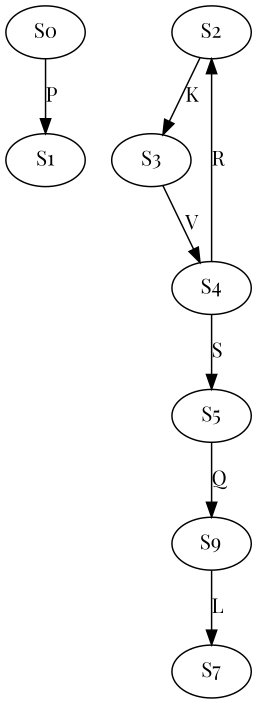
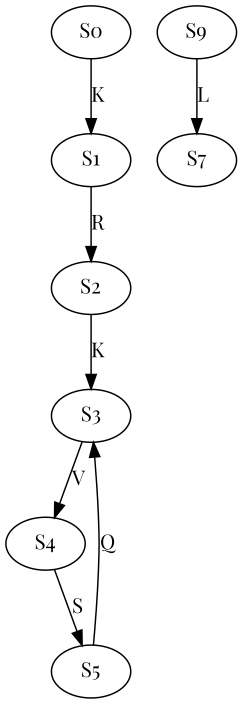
edge "S0" -> "S1": label "P" -> "K"
edge "S4" -> "S2": now "S1" -> "S2"
edge "S5" -> "S9": now "S5" -> "S3"
